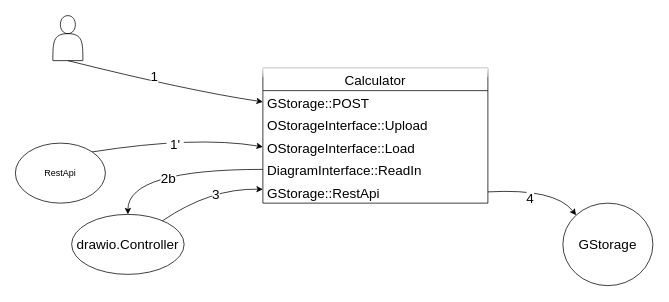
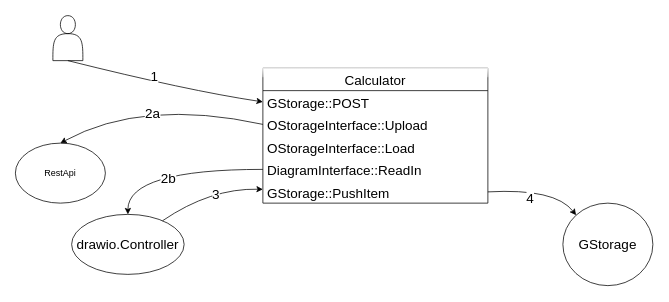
edge "OStorageInterface::Upload" -> "RestApi": added, label "2a"
edge "RestApi" -> "OStorageInterface::Load": removed, label "1'"
node "GStorage::RestApi": label "GStorage::RestApi" -> "GStorage::PushItem"
